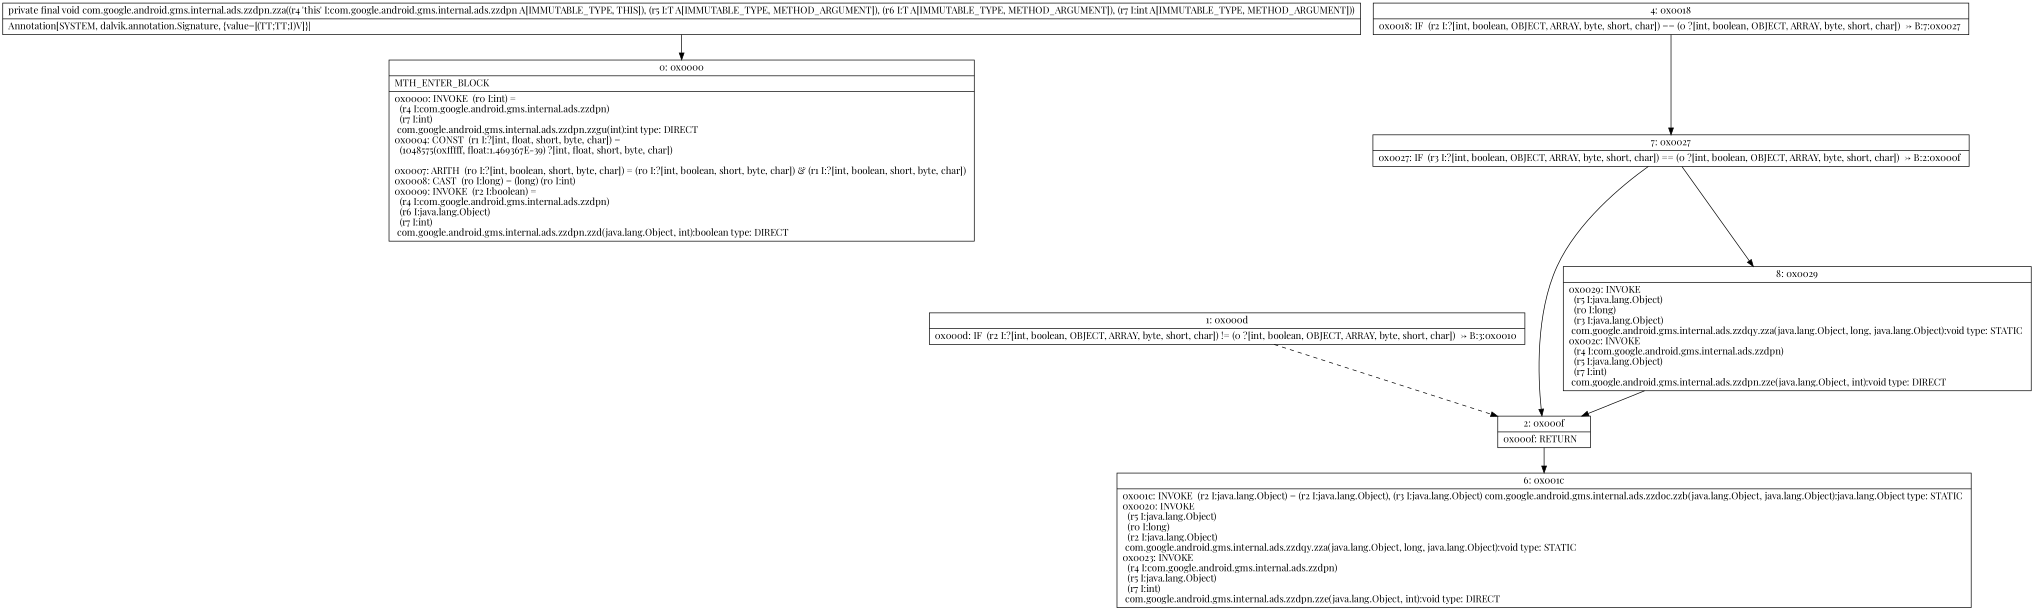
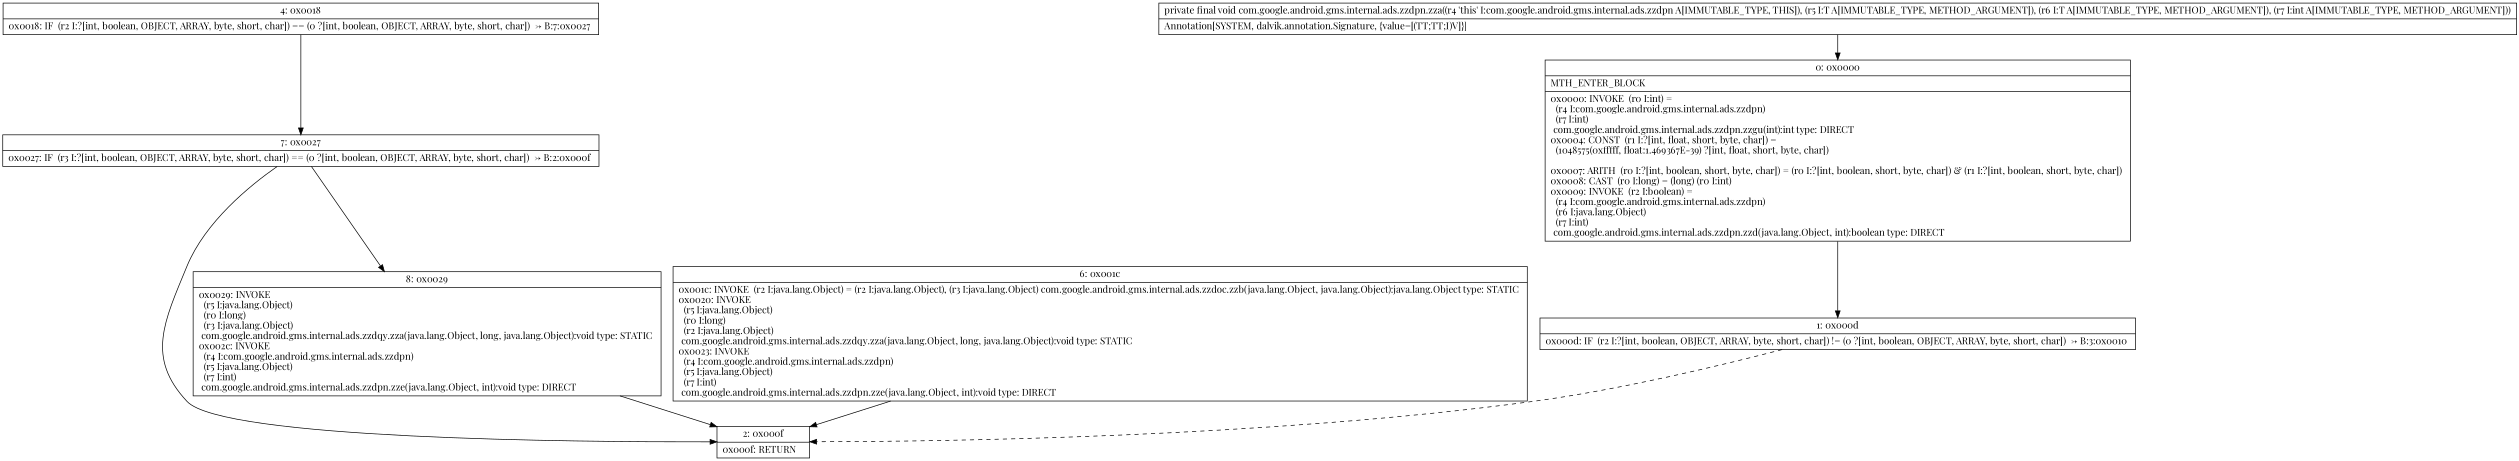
edge "0: 0x0000" -> "1: 0x000d": added
edge "2: 0x000f" -> "6: 0x001c": reversed
